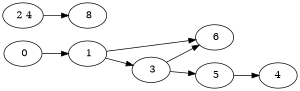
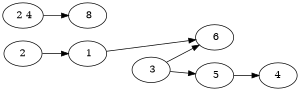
node "0": label "0" -> "2"
edge "1" -> "3": removed
